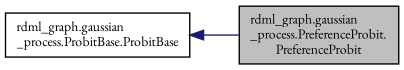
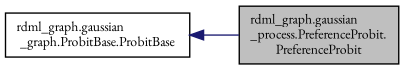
node "rdml_graph.gaussian _process.ProbitBase.ProbitBase": label "rdml_graph.gaussian _process.ProbitBase.ProbitBase" -> "rdml_graph.gaussian _graph.ProbitBase.ProbitBase"
